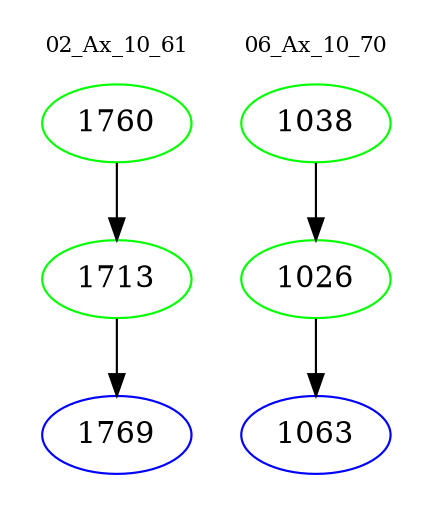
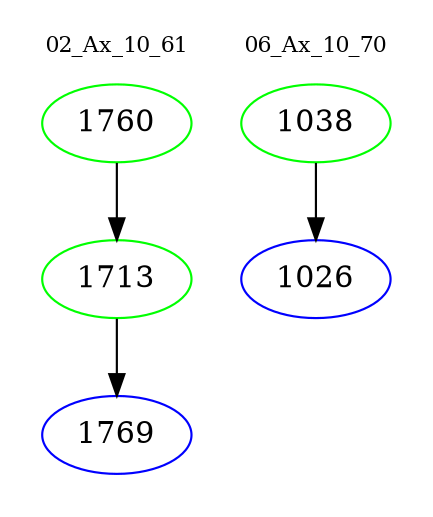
node "1026": color green -> blue
node "1063": removed
